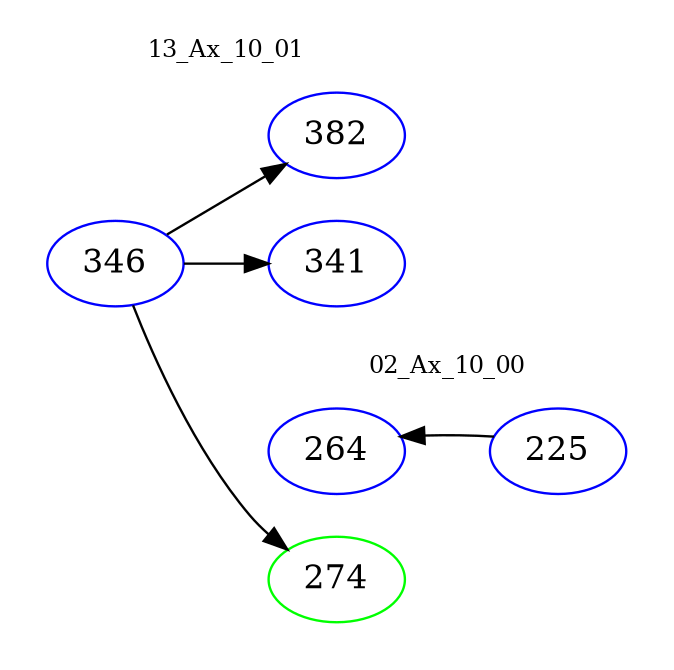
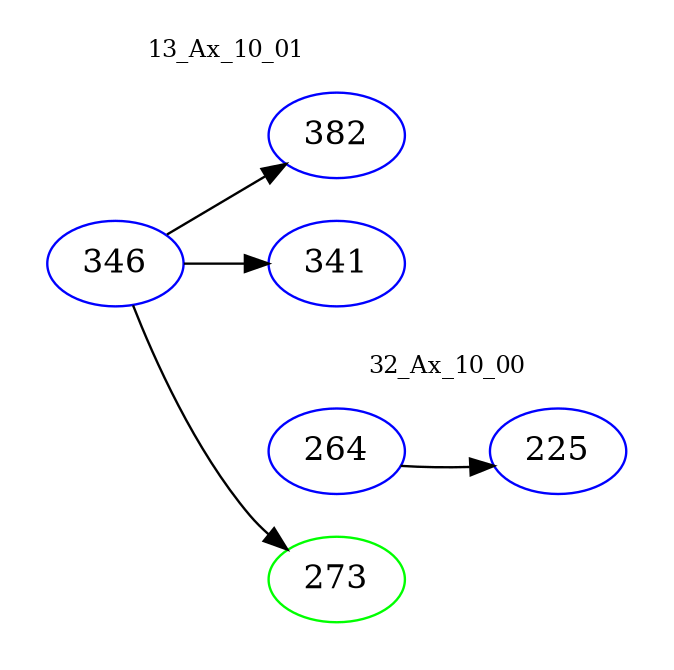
cluster "02_Ax_10_00": label "02_Ax_10_00" -> "32_Ax_10_00"
edge "225" -> "264": reversed
node "274": label "274" -> "273"
